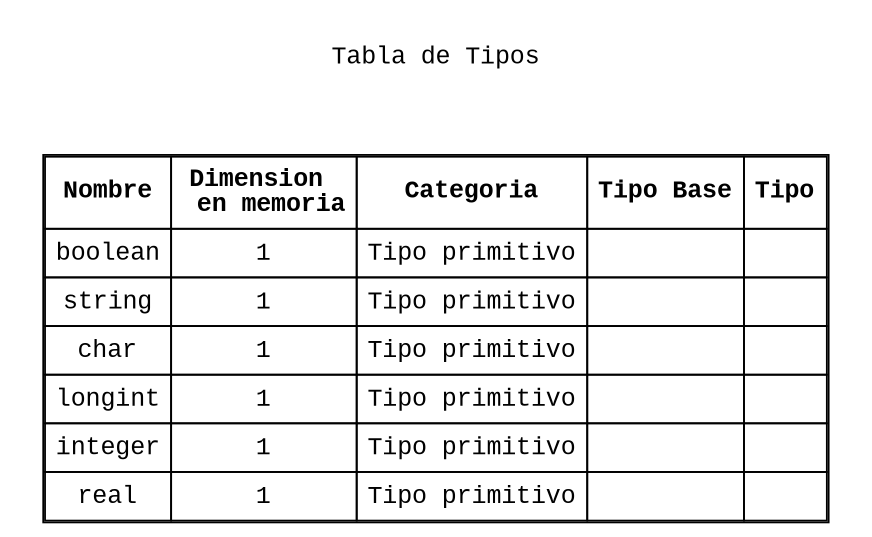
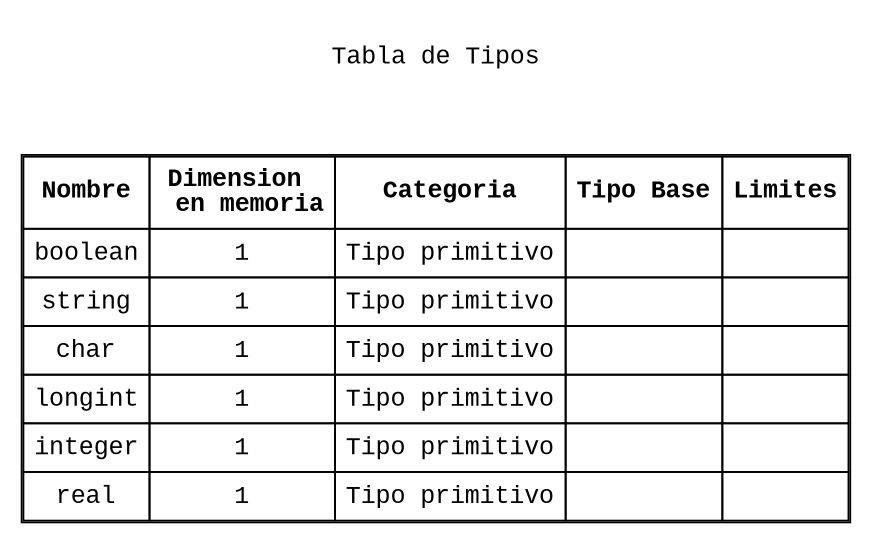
node "Nombre": text "Tipo" -> "Limites"
